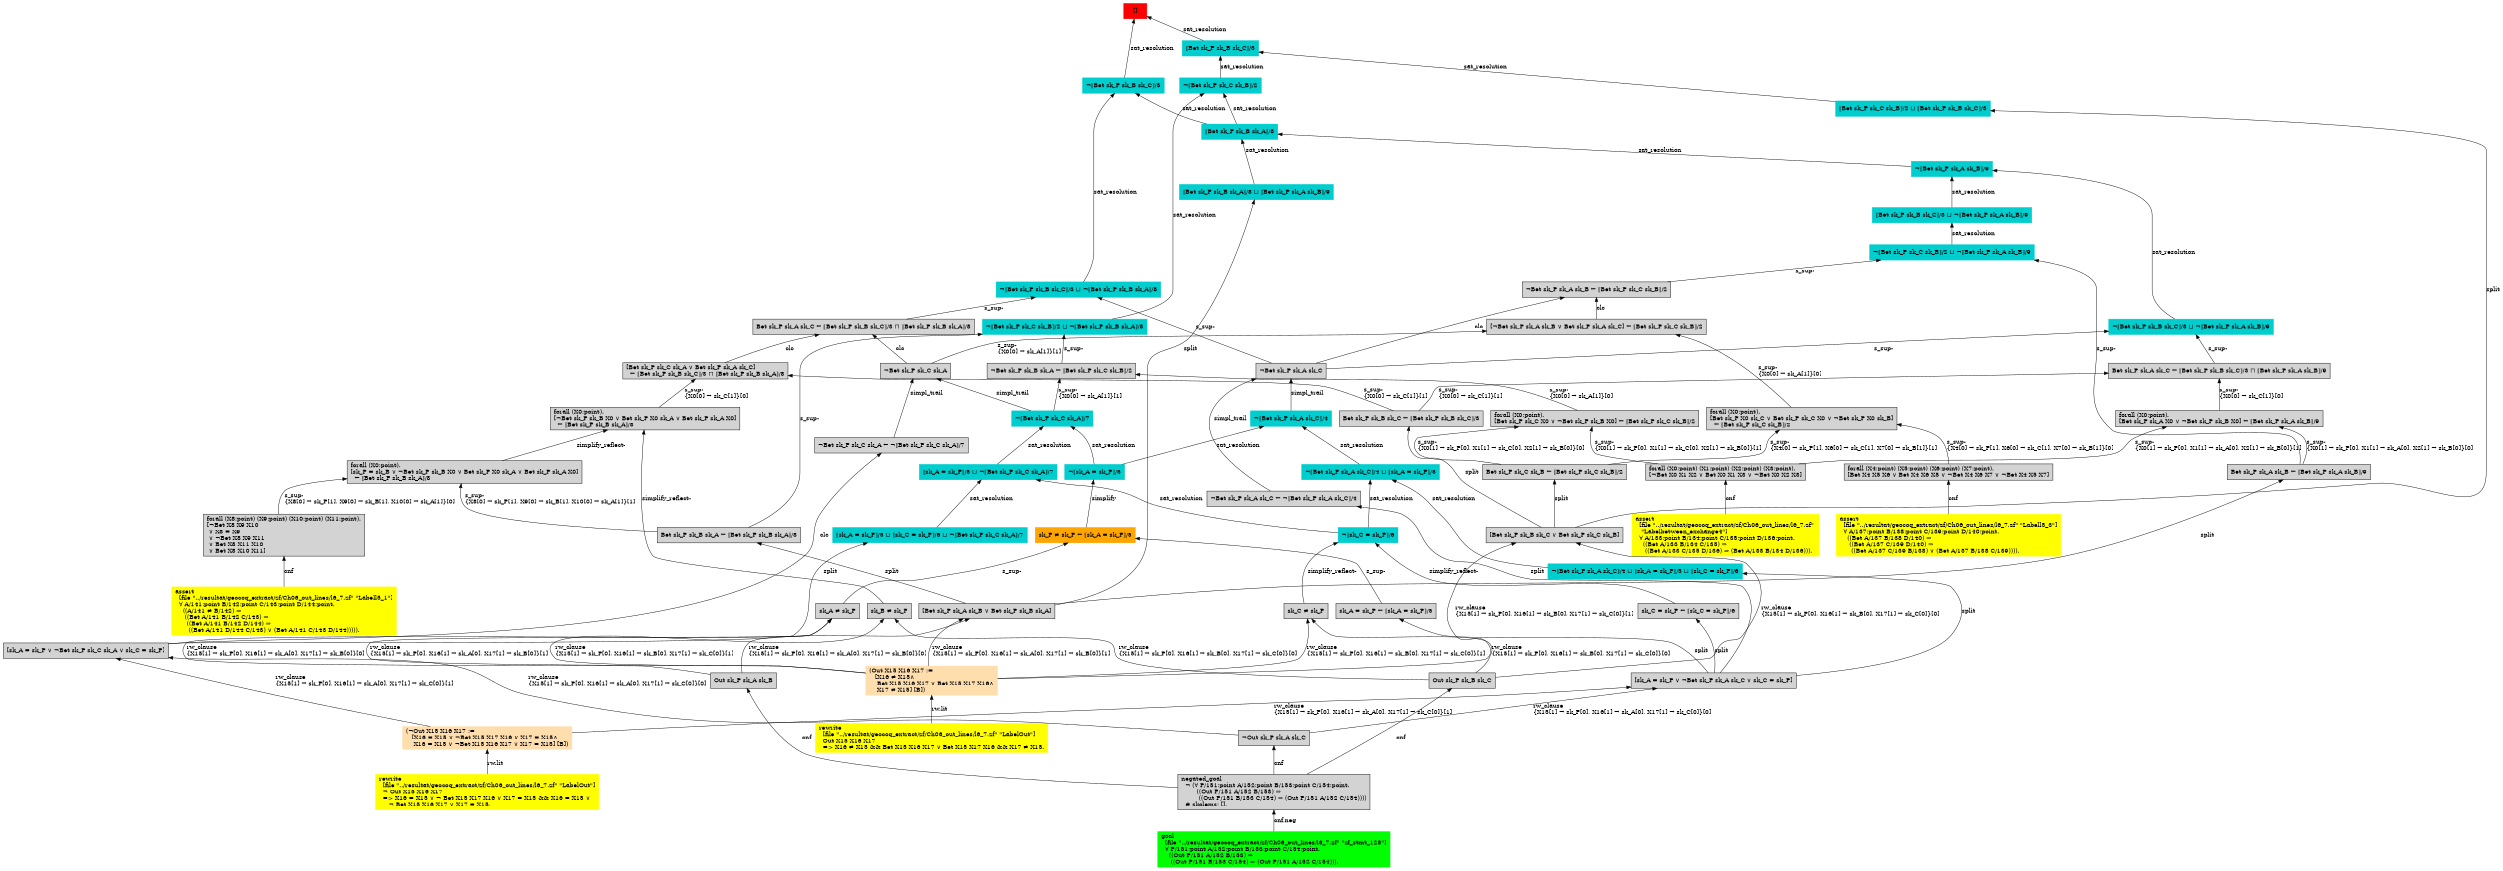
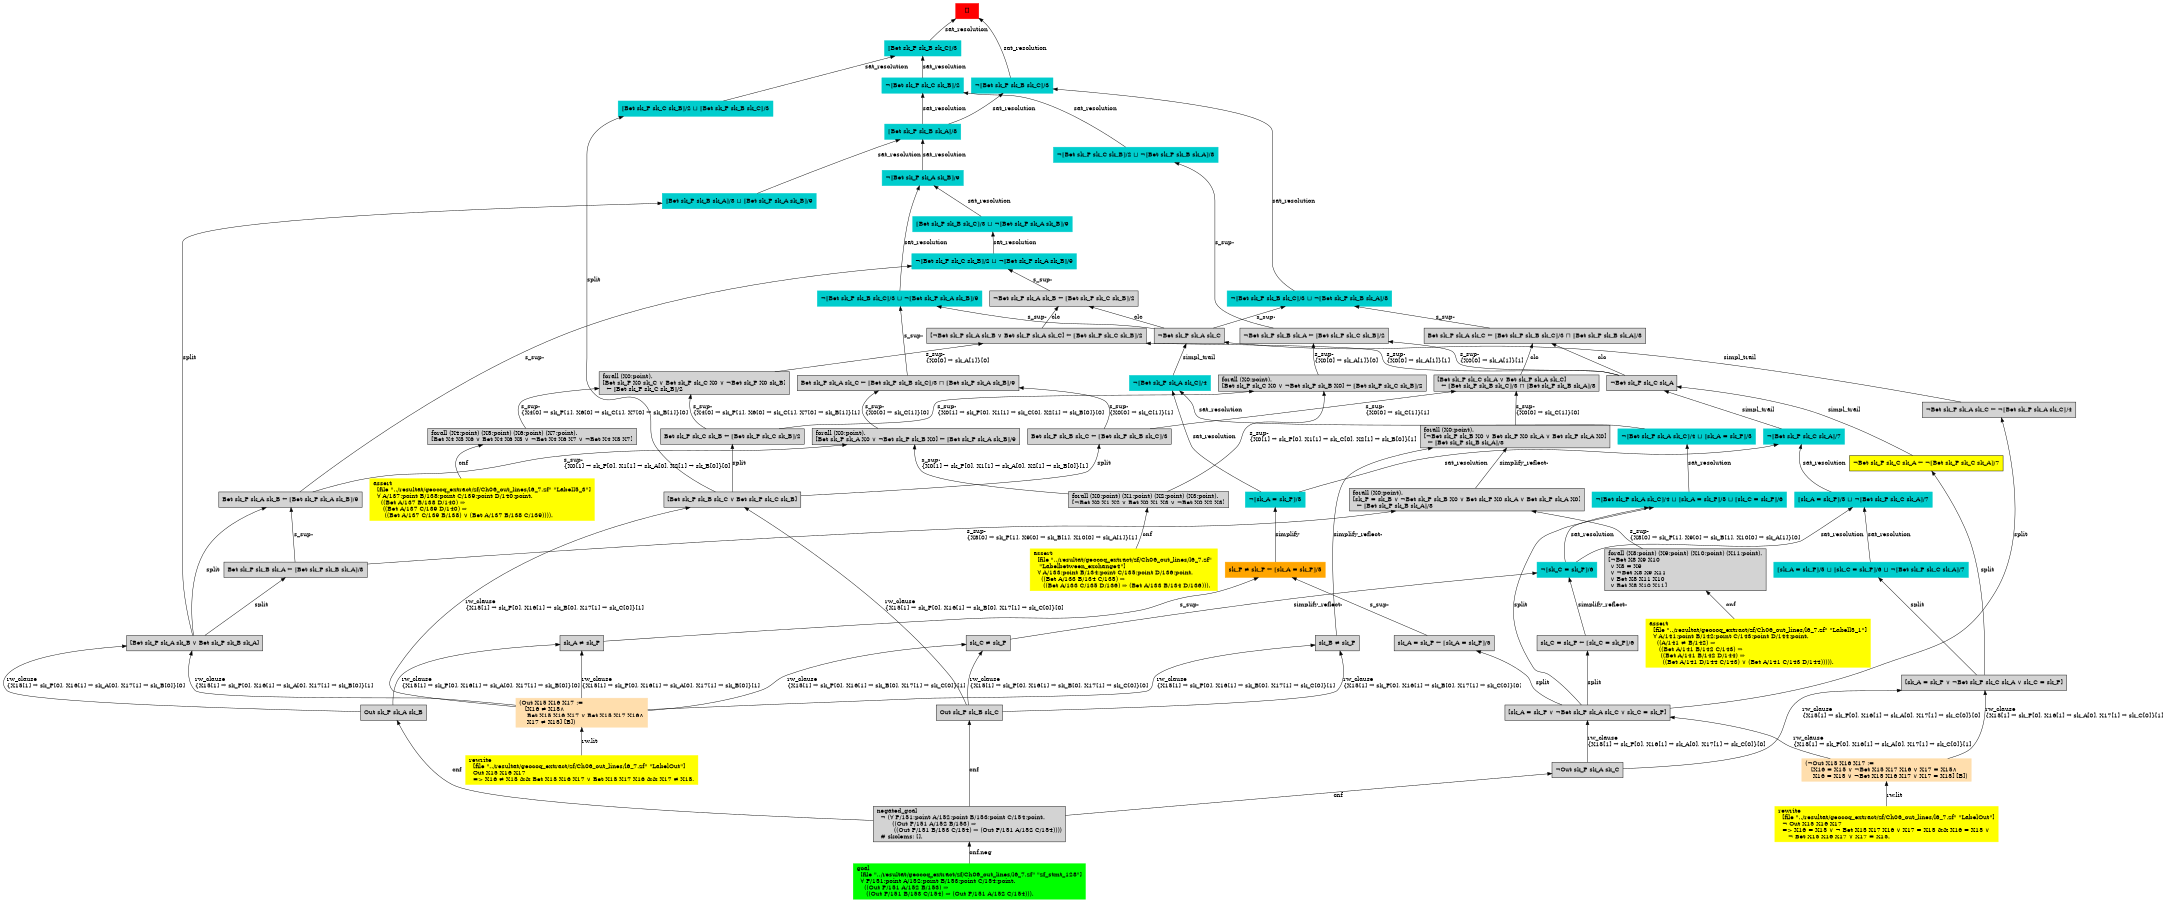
edge "Bet sk_P sk_B sk_A ← ⟦Bet sk_P sk_B sk_A⟧/8" -> "¬⟦Bet sk_P sk_C sk_B⟧/2 ⊔ ¬⟦Bet sk_P sk_B sk_A⟧/8": now "Bet sk_P sk_B sk_A ← ⟦Bet sk_P sk_B sk_A⟧/8" -> "Bet sk_P sk_A sk_B ← ⟦Bet sk_P sk_A sk_B⟧/9"
edge "¬⟦Bet sk_P sk_C sk_A⟧/7" -> "¬Bet sk_P sk_B sk_A ← ⟦Bet sk_P sk_C sk_B⟧/2": now "¬Bet sk_P sk_C sk_A" -> "¬Bet sk_P sk_B sk_A ← ⟦Bet sk_P sk_C sk_B⟧/2"
node "¬Bet sk_P sk_C sk_A ← ¬⟦Bet sk_P sk_C sk_A⟧/7": fillcolor lightgrey -> yellow
edge "¬⟦sk_C = sk_P⟧/6" -> "¬⟦Bet sk_P sk_A sk_C⟧/4 ⊔ ⟦sk_A = sk_P⟧/5": now "¬⟦sk_C = sk_P⟧/6" -> "¬⟦Bet sk_P sk_A sk_C⟧/4 ⊔ ⟦sk_A = sk_P⟧/5 ⊔ ⟦sk_C = sk_P⟧/6"
edge "[sk_A = sk_P ∨ ¬Bet sk_P sk_C sk_A ∨ sk_C = sk_P]" -> "¬Bet sk_P sk_C sk_A ← ¬⟦Bet sk_P sk_C sk_A⟧/7": label "clc" -> "split"
